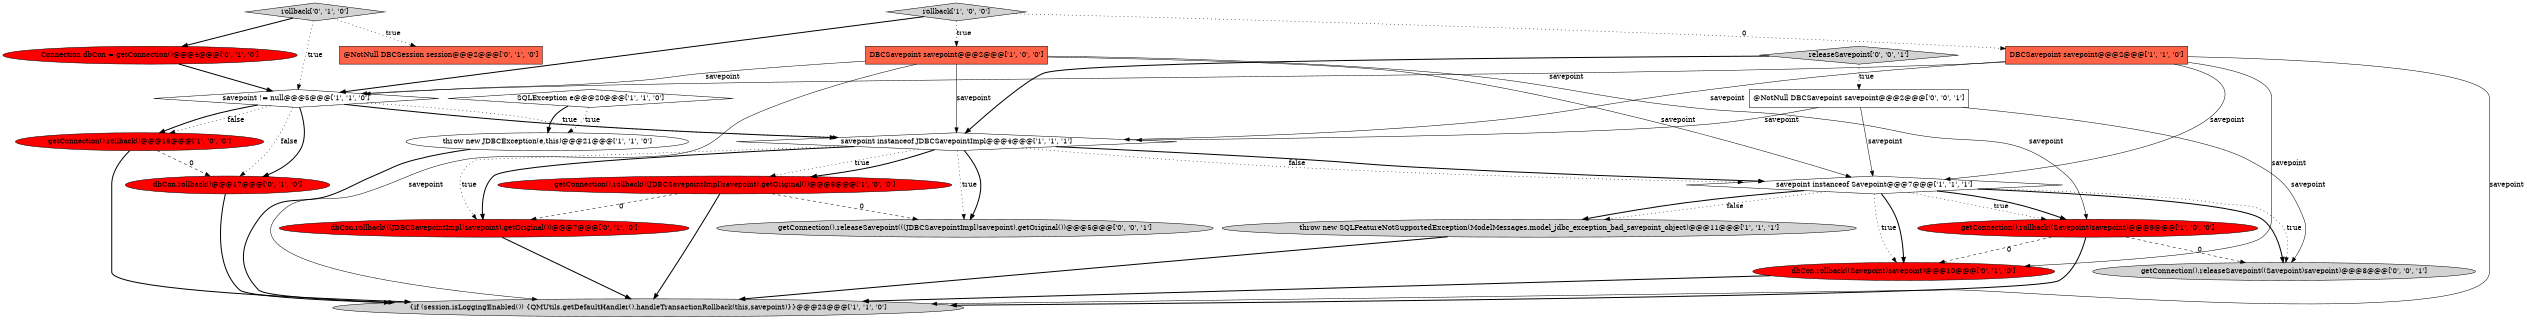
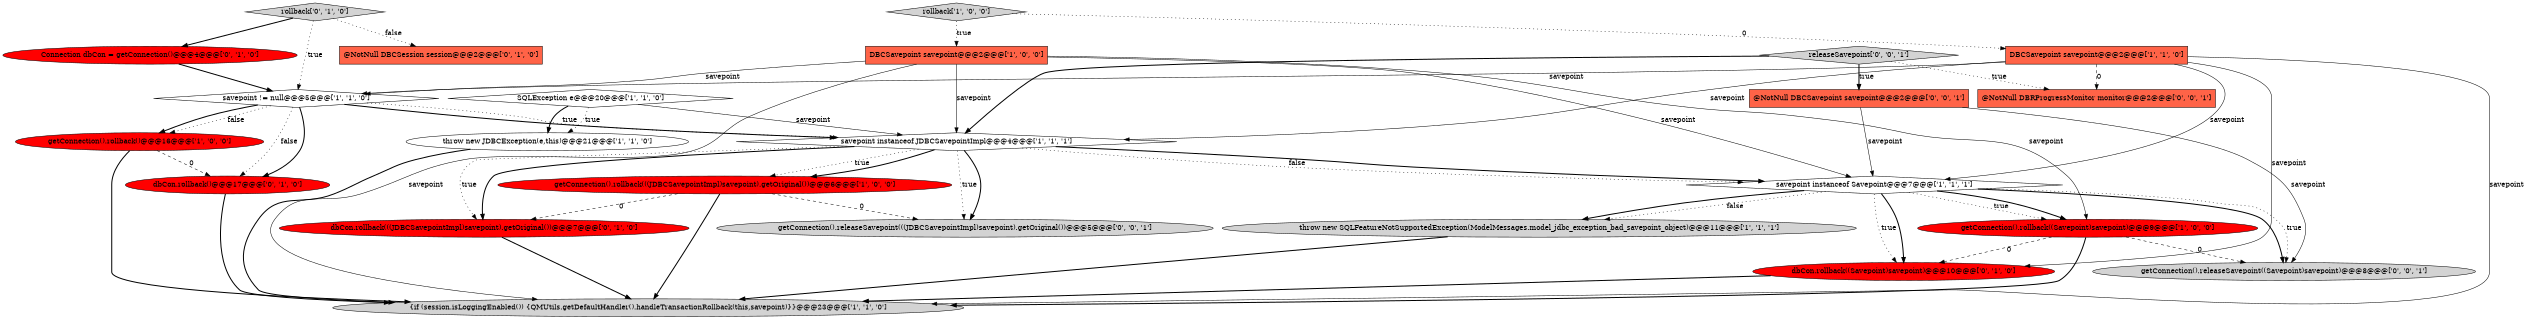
edge "rollback['0', '1', '0']" -> "@NotNull DBCSession session@@@2@@@['0', '1', '0']": label "true" -> "false"
edge "rollback['1', '0', '0']" -> "savepoint != null@@@5@@@['1', '1', '0']": removed
edge "releaseSavepoint['0', '0', '1']" -> "@NotNull DBCSavepoint savepoint@@@2@@@['0', '0', '1']": style dotted -> bold
node "@NotNull DBCSavepoint savepoint@@@2@@@['0', '0', '1']": fillcolor white -> tomato
node "@NotNull DBRProgressMonitor monitor@@@2@@@['0', '0', '1']": added
edge "@NotNull DBCSavepoint savepoint@@@2@@@['0', '0', '1']" -> "savepoint instanceof JDBCSavepointImpl@@@4@@@['1', '1', '1']": now "SQLException e@@@20@@@['1', '1', '0']" -> "savepoint instanceof JDBCSavepointImpl@@@4@@@['1', '1', '1']"
